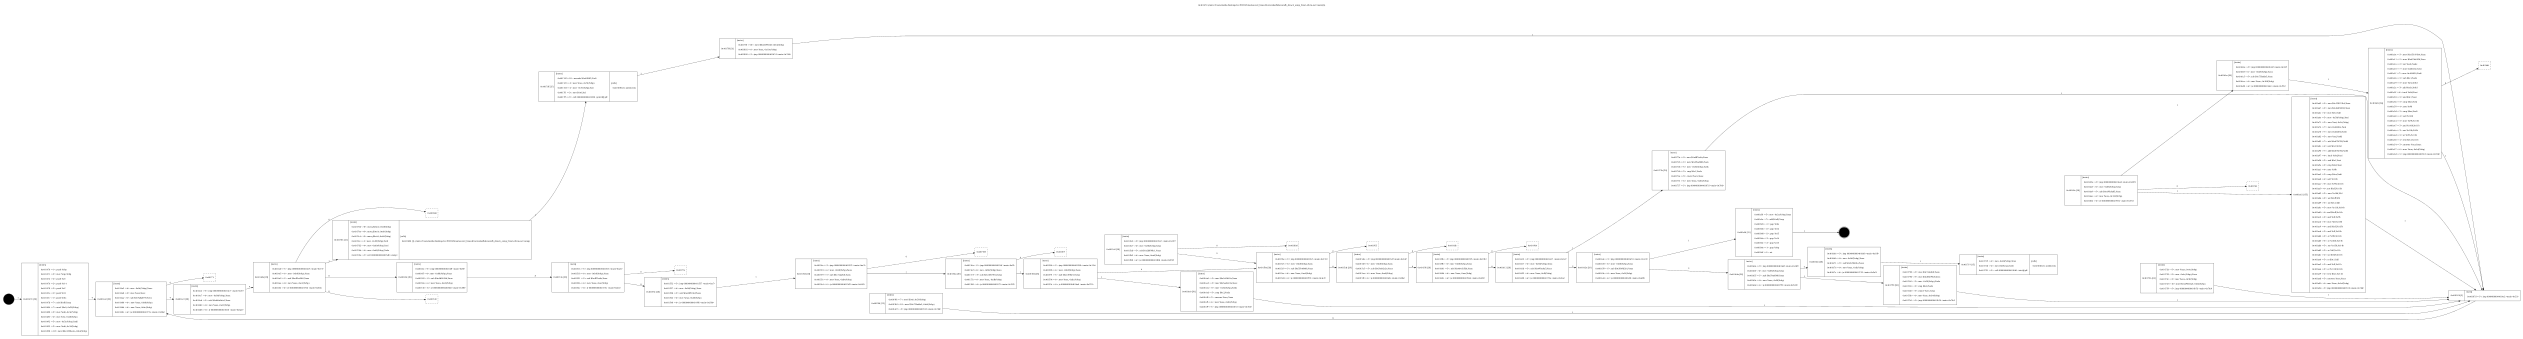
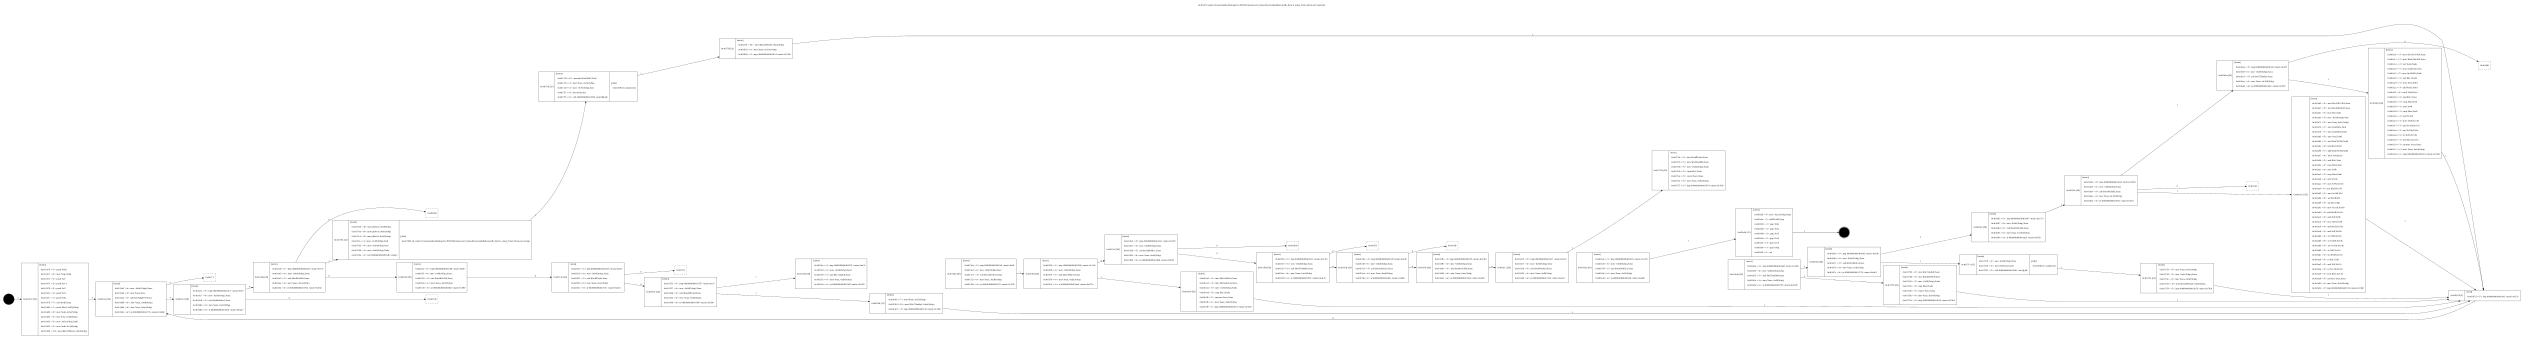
edge "0x401a0c [86]" -> "0x4016d6": now "0x4016ba [28]" -> "0x4016d6"
edge "0x40173e [30]" -> "0x401b7d [5]": removed, label "1"
node "0x401682 [28]": added
node "0x401964": removed
node "0x4019d3": removed
node "0x401b73": removed
edge "0x401612 [28]" -> "0x40162e [28]": removed, label "5"
edge "0x401586 [28]" -> "0x4015be [28]": now "0x401586 [28]" -> "0x4015a2 [28]"
edge "0x40162e [28]" -> "0x40164a [28]": removed, label "4"
edge "0x401719 [13]" -> "0x401726 [24]": added, label "1"
edge "0x40154e [28]" -> "0x40156a [28]": removed, label "7"
edge "0x401532 [28]" -> "0x4019f6 [22]": added, label "1"
edge "0x4014de [28]" -> "0x401b10": now "0x4014c2 [28]" -> "0x401b10"
